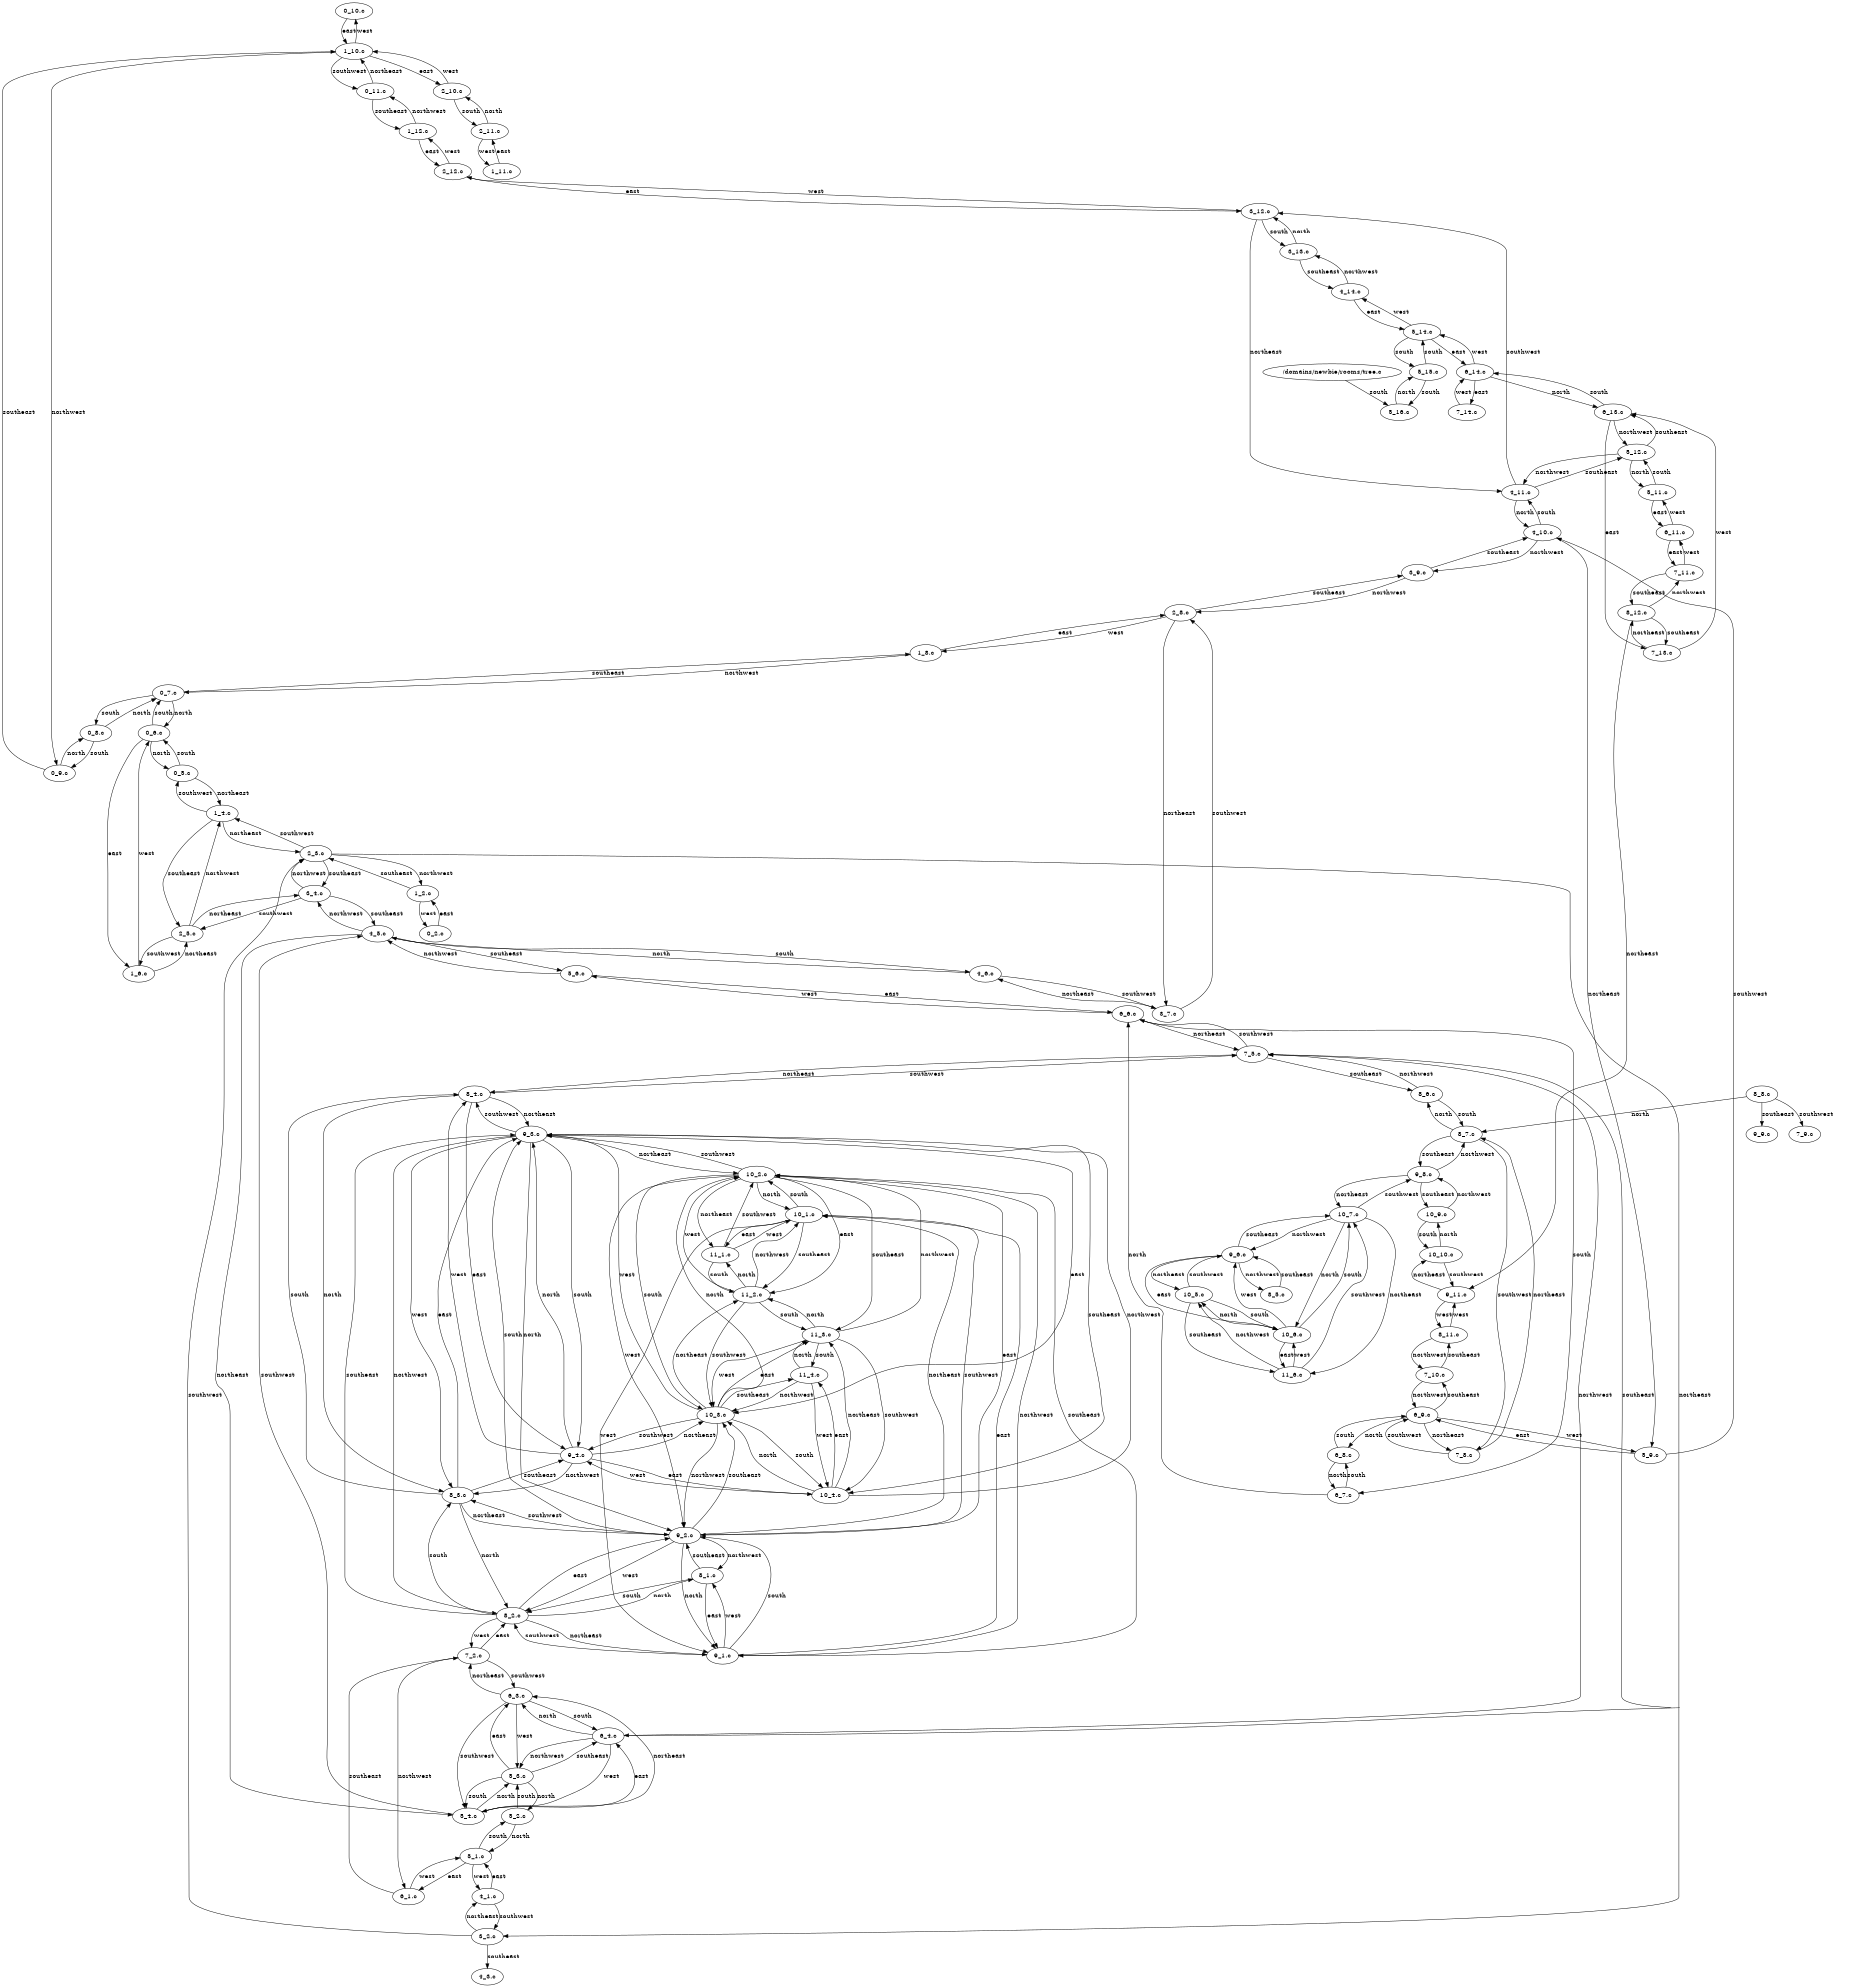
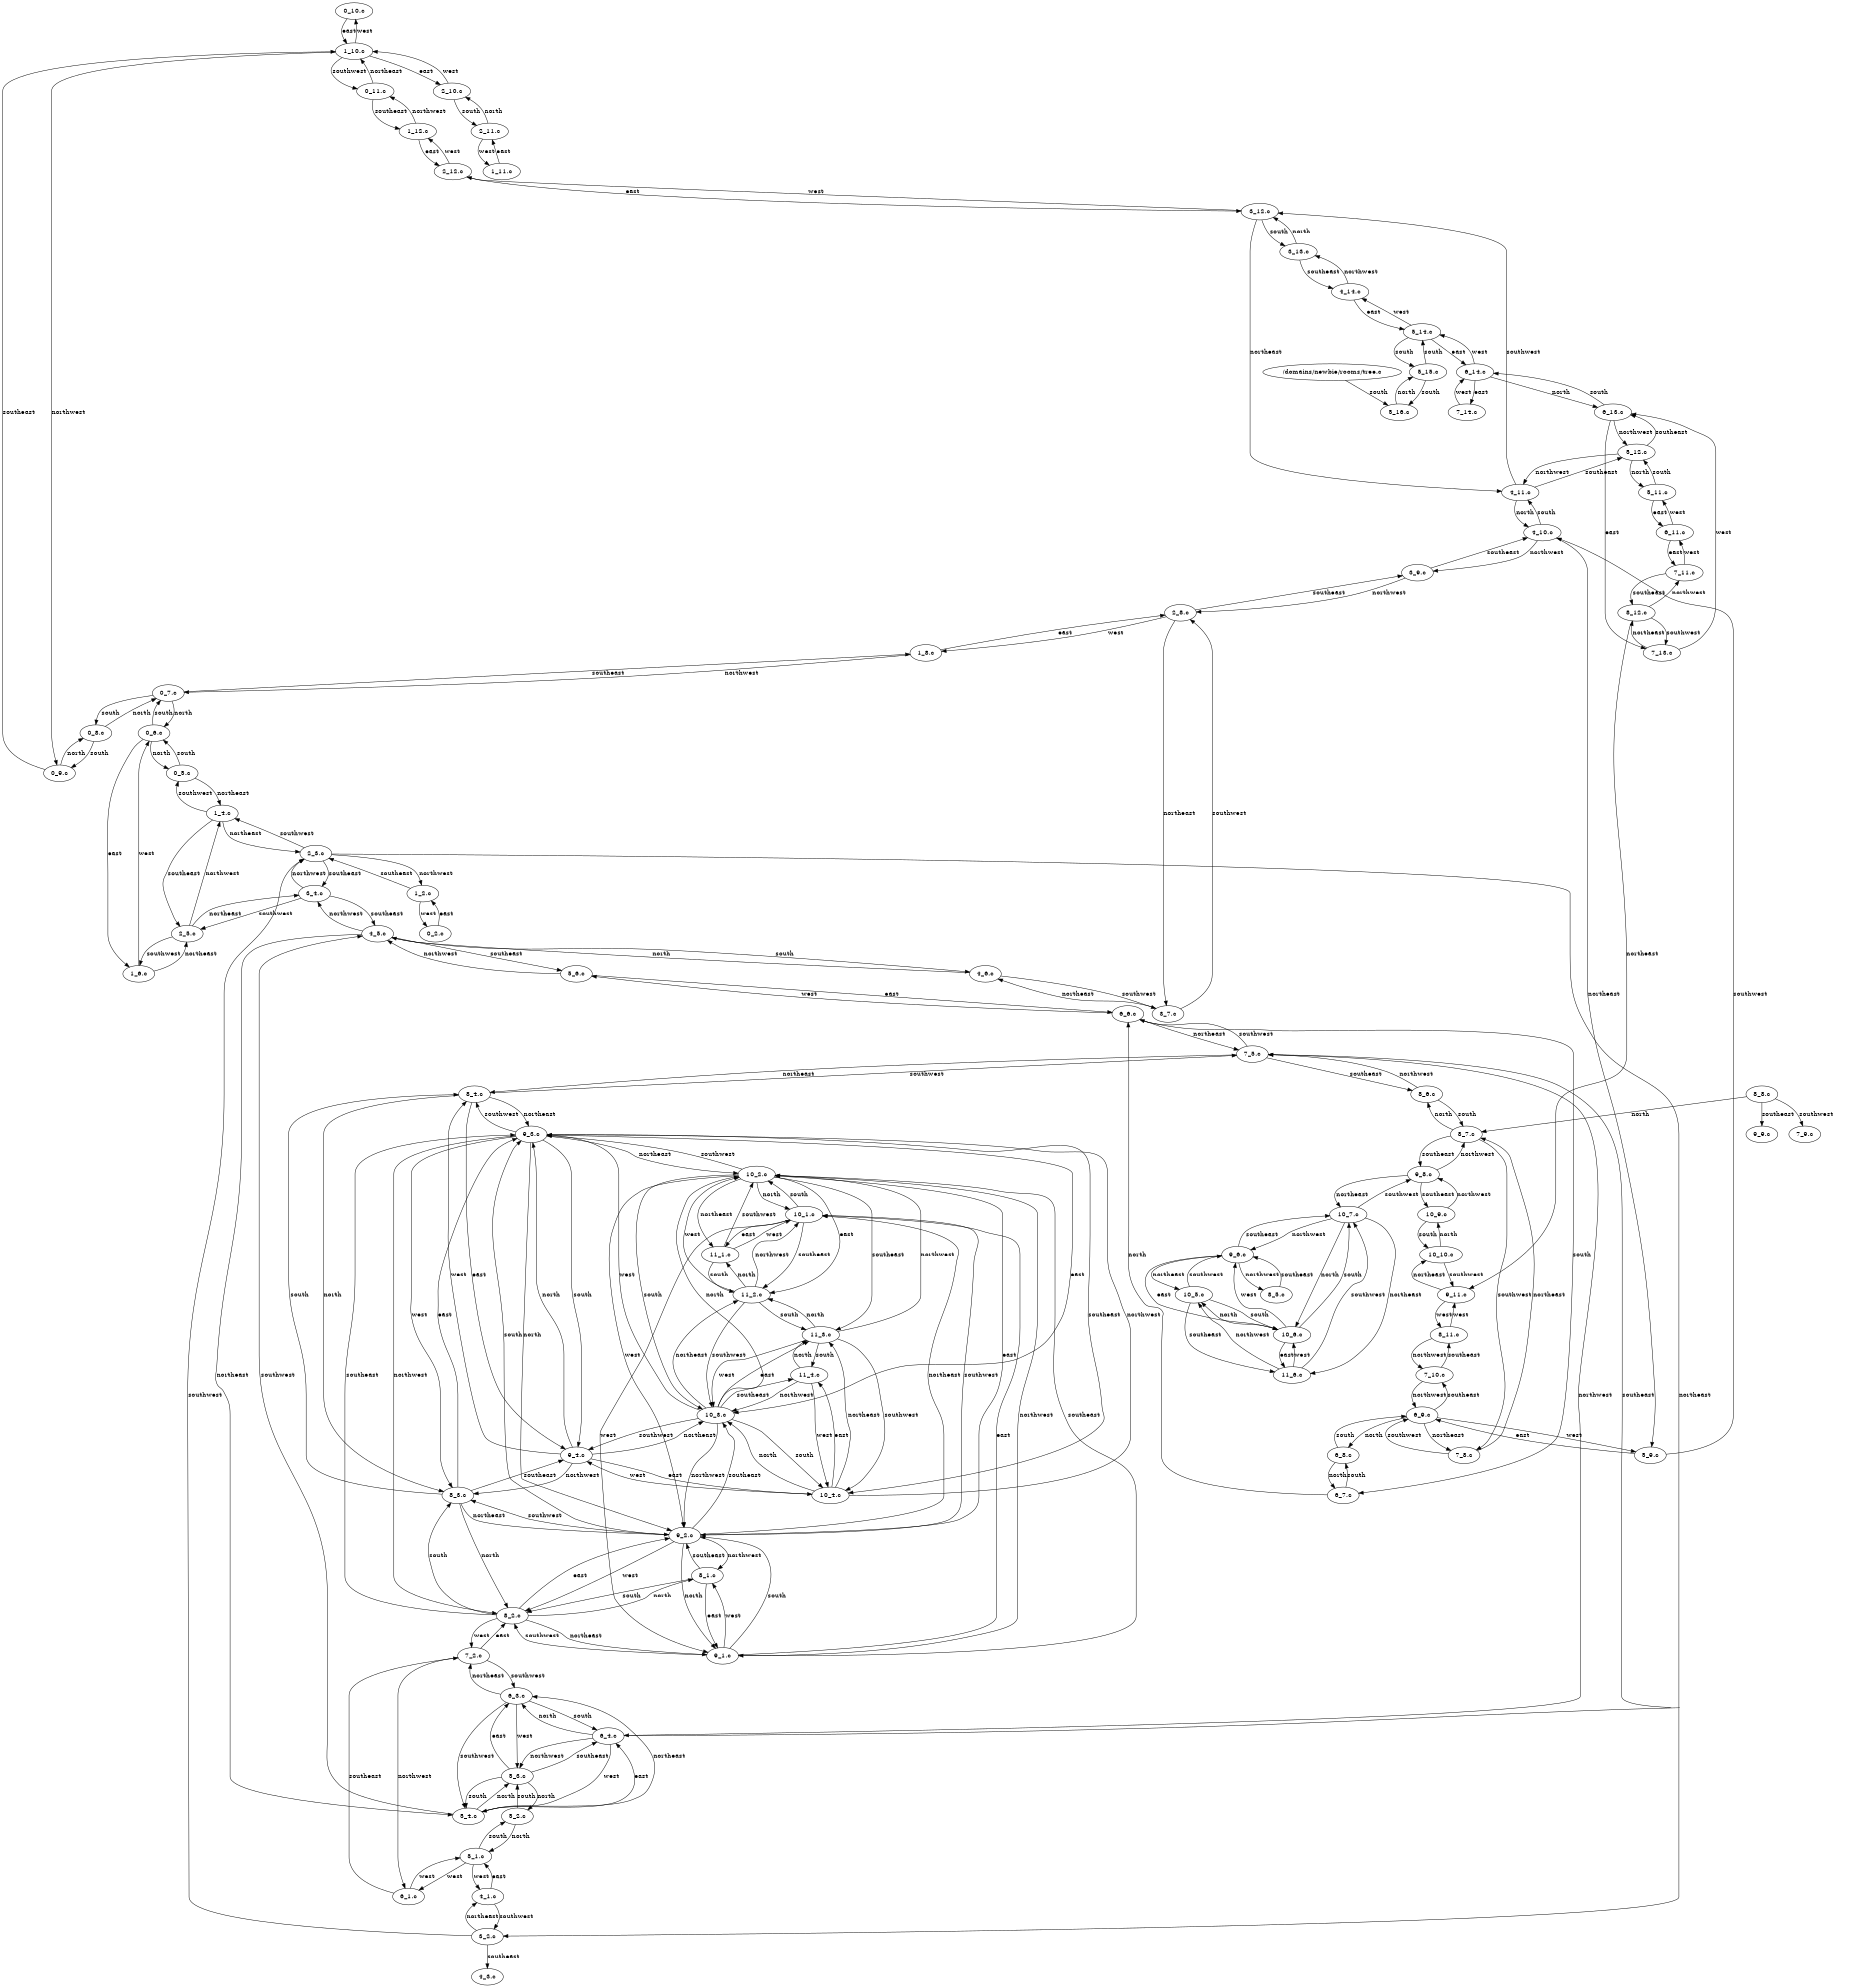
edge "8_12.c" -> "7_13.c": label "southeast" -> "southwest"
edge "5_1.c" -> "6_1.c": label "east" -> "west"
